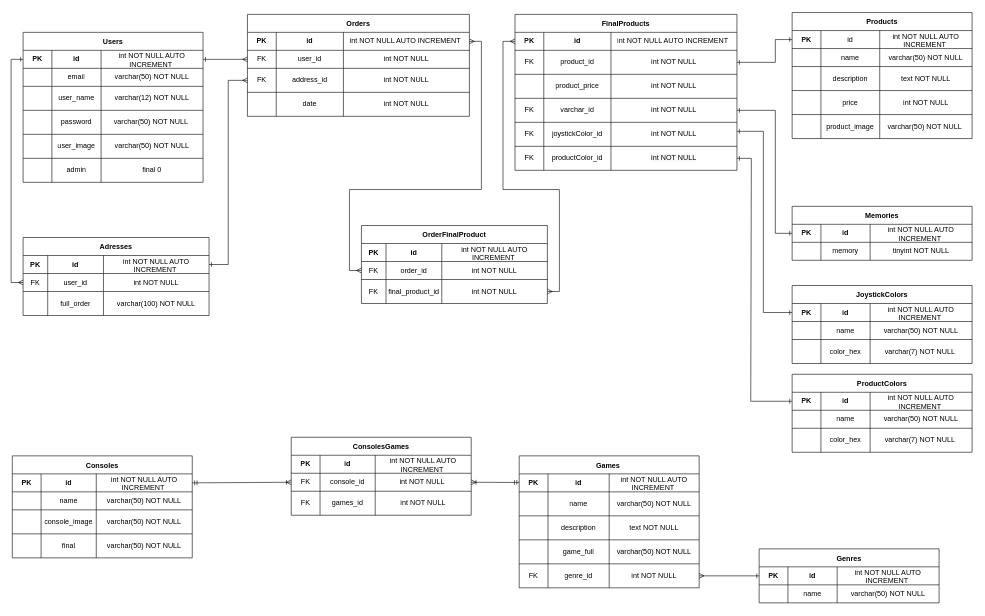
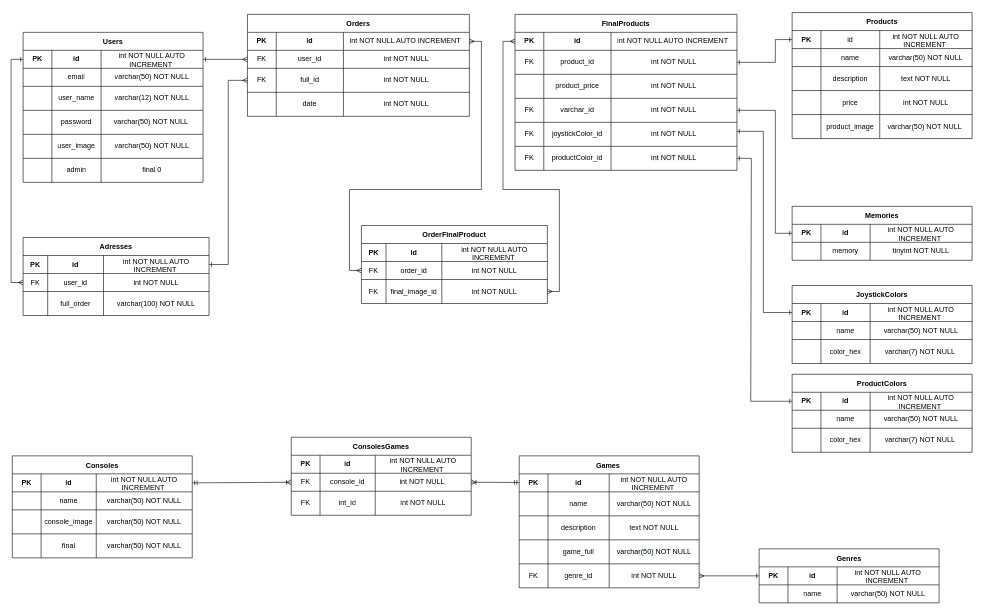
node "address_id": label "address_id" -> "full_id"
node "final_product_id": label "final_product_id" -> "final_image_id"
node "games_id": label "games_id" -> "int_id"
